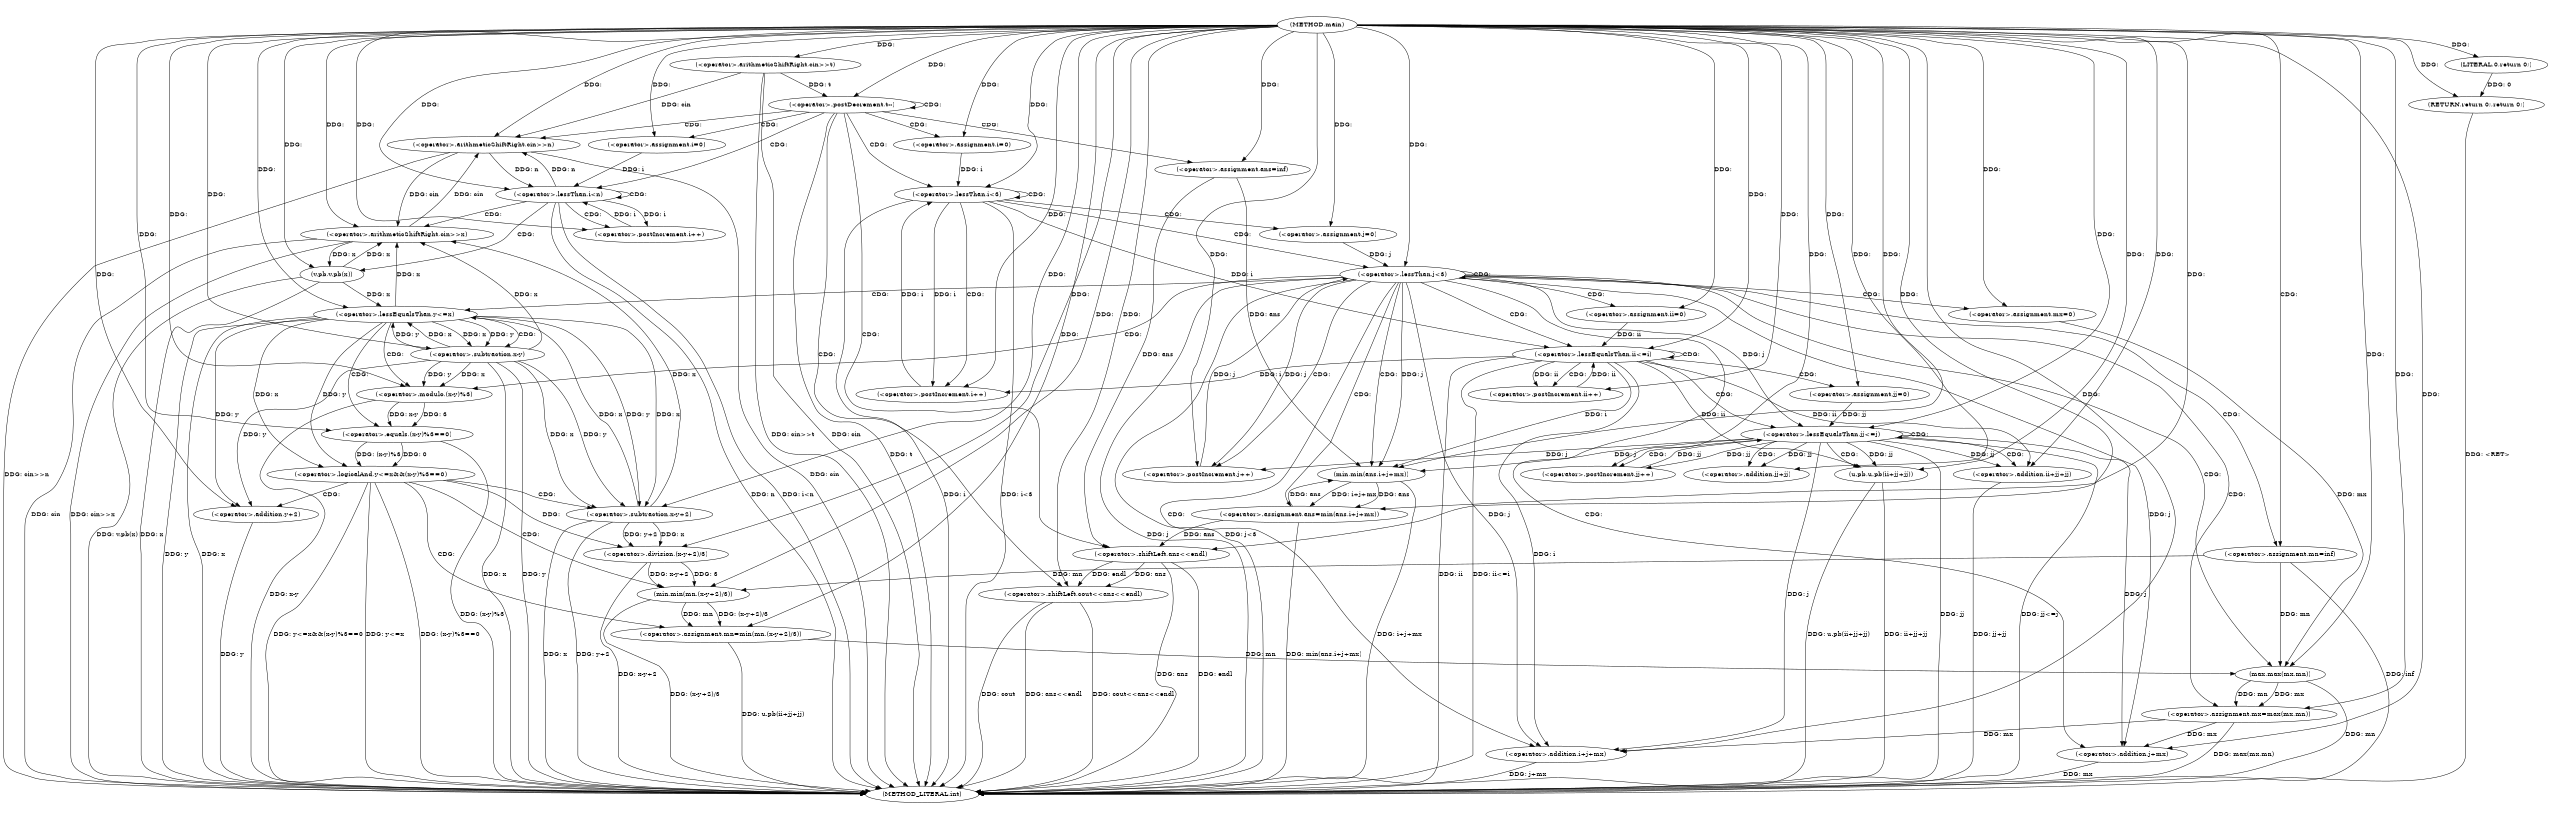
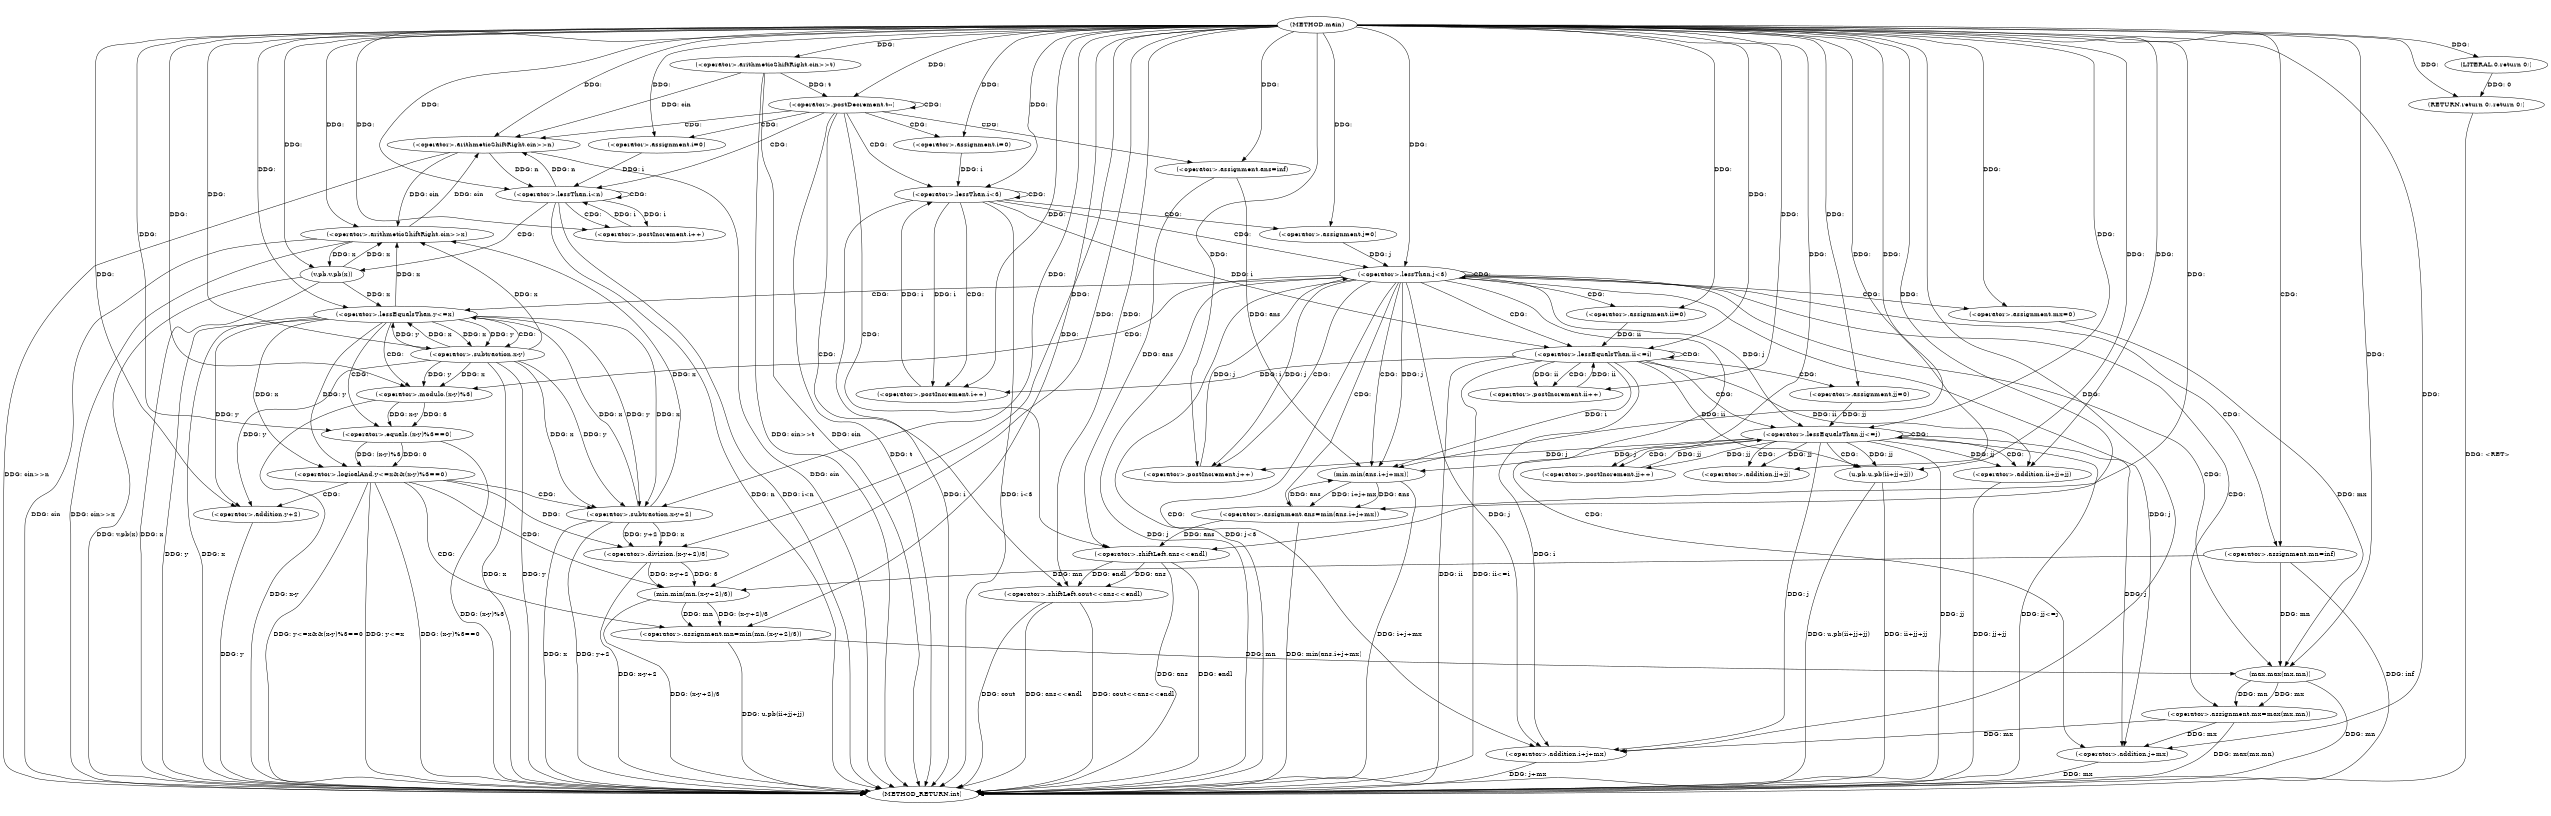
edge "(METHOD,main)" -> "(<operator>.assignment,mx=max(mx,mn))": removed, label "DDG:"
edge "(<operator>.lessThan,i<n)" -> "(<operator>.arithmeticShiftRight,cin>>x)": removed, label "CDG:"
node "(METHOD_LITERAL,int)": label "(METHOD_LITERAL,int)" -> "(METHOD_RETURN,int)"
